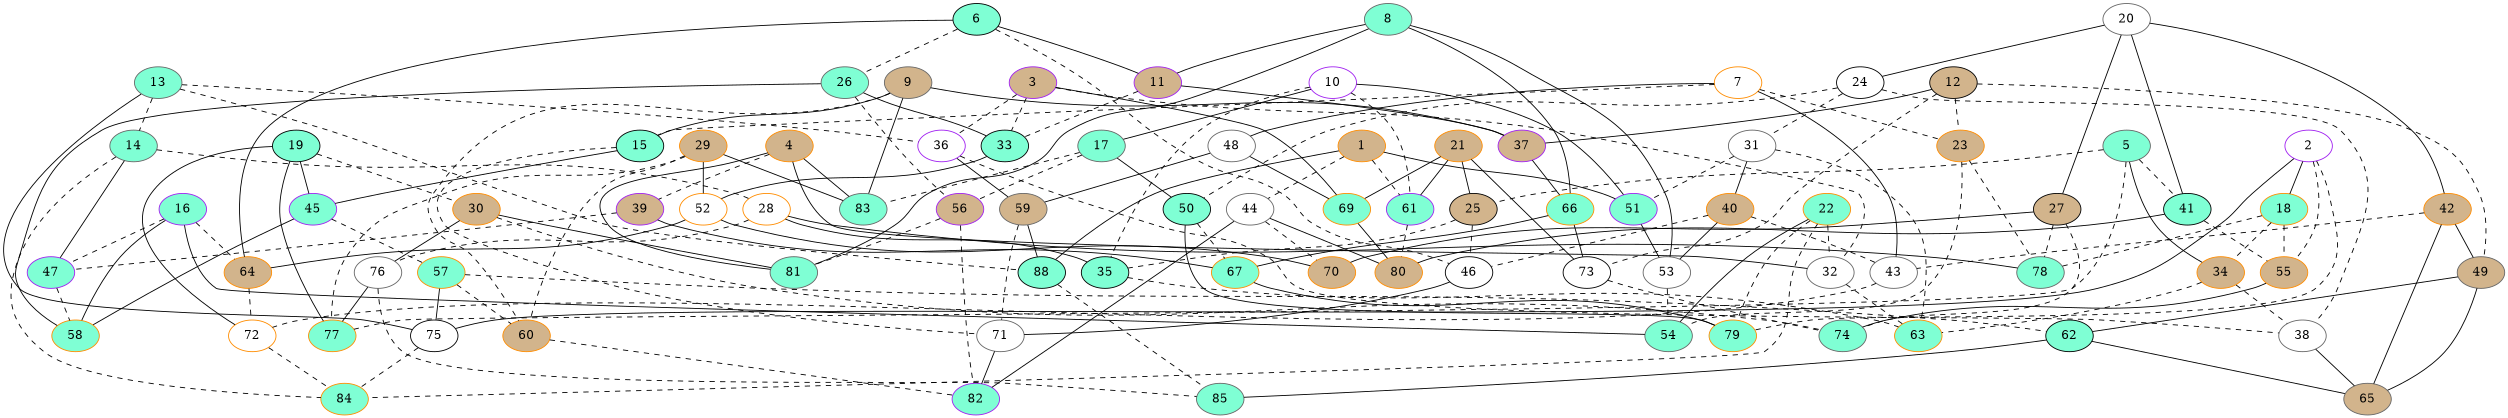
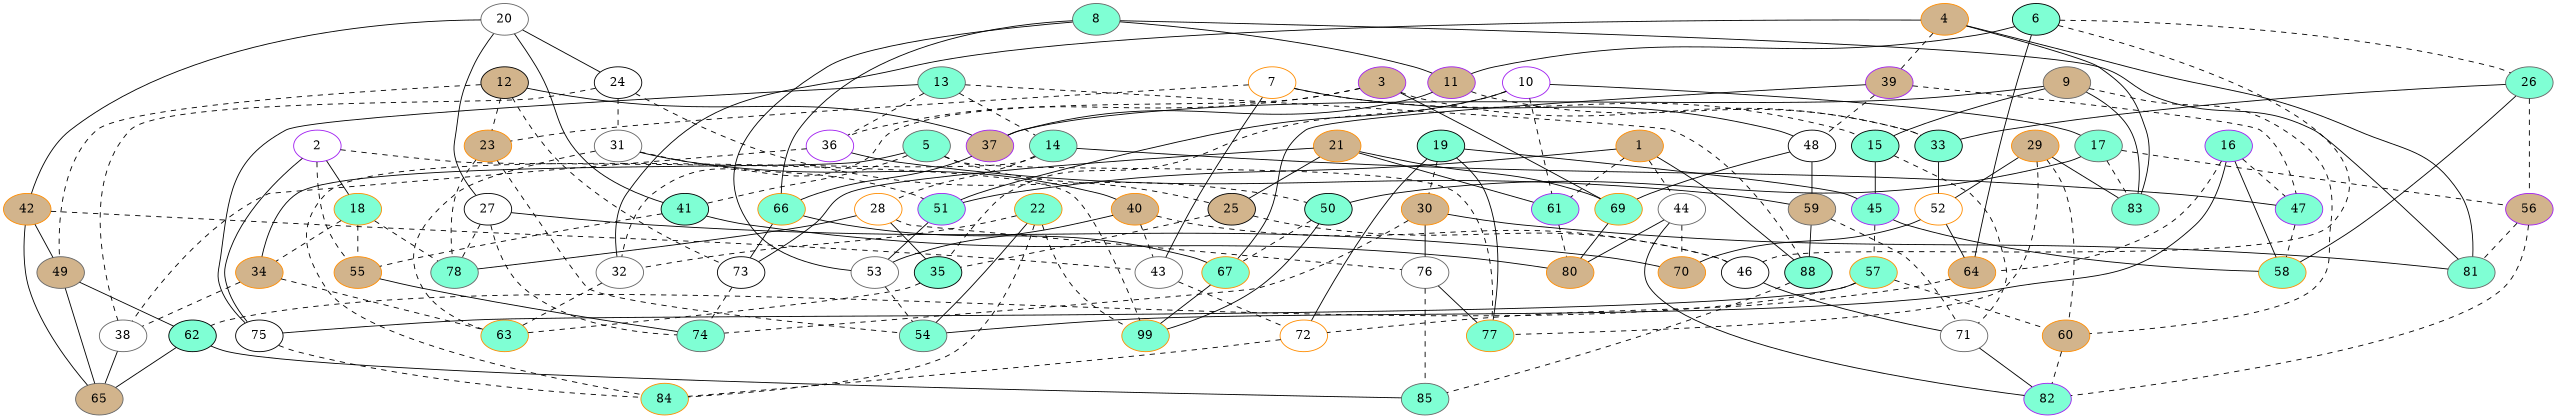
edge "39" -- "48": added
node "48": color gray40 -> black
node "27": fillcolor tan -> white
node "79": label "79" -> "99"
